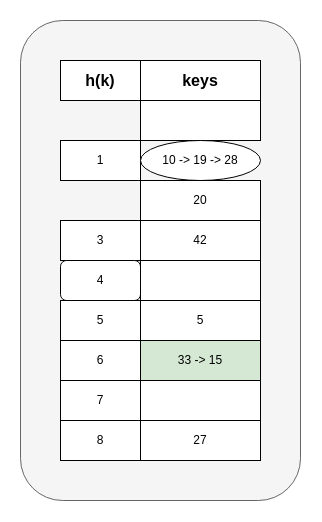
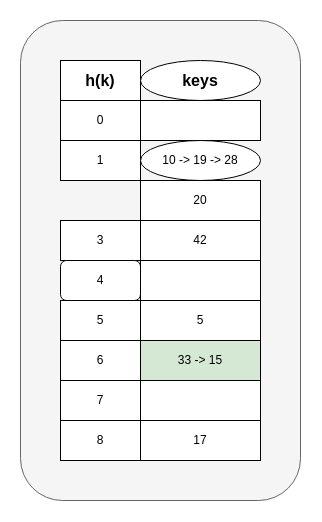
node "keys": shape rectangle -> ellipse
node "0": added
node "27": label "27" -> "17"
